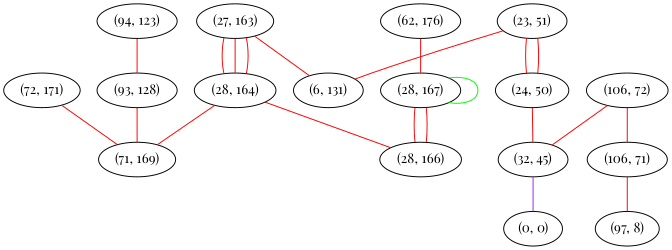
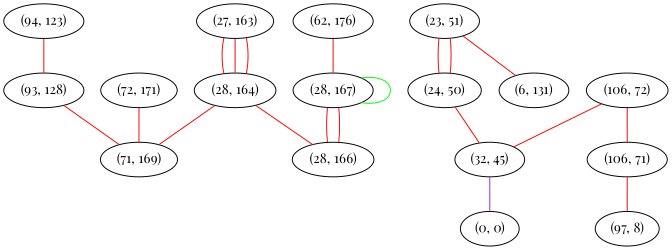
edge "(27, 163)" -- "(6, 131)": removed
